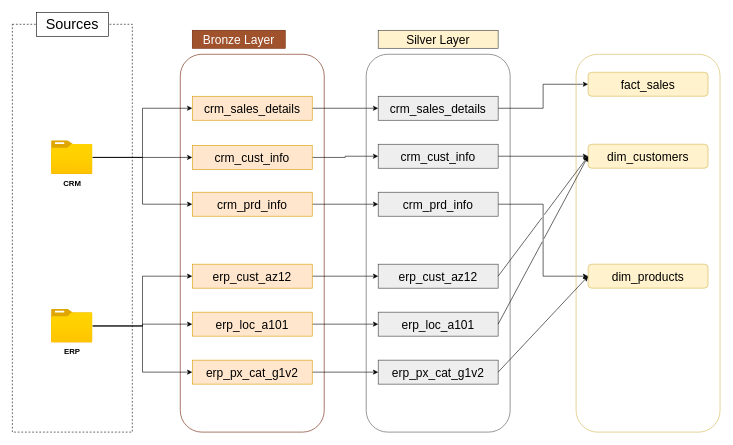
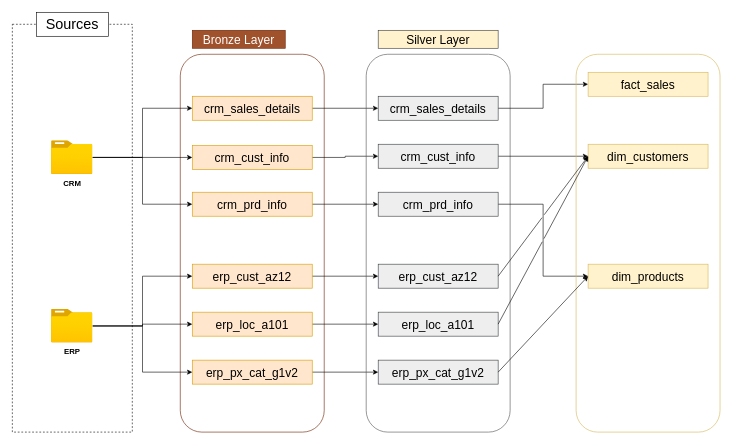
node "fact_sales": shape rounded rectangle -> rectangle
node "dim_customers": shape rounded rectangle -> rectangle
node "dim_products": shape rounded rectangle -> rectangle
